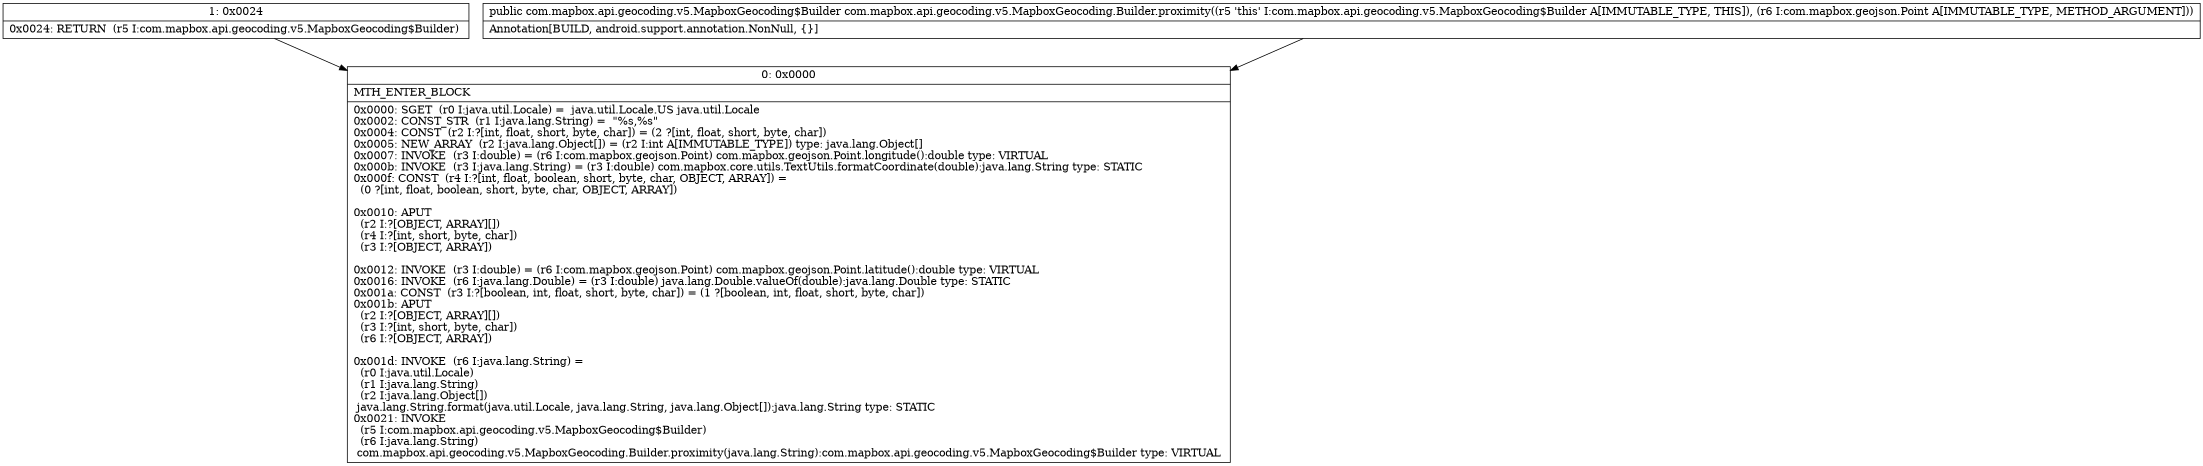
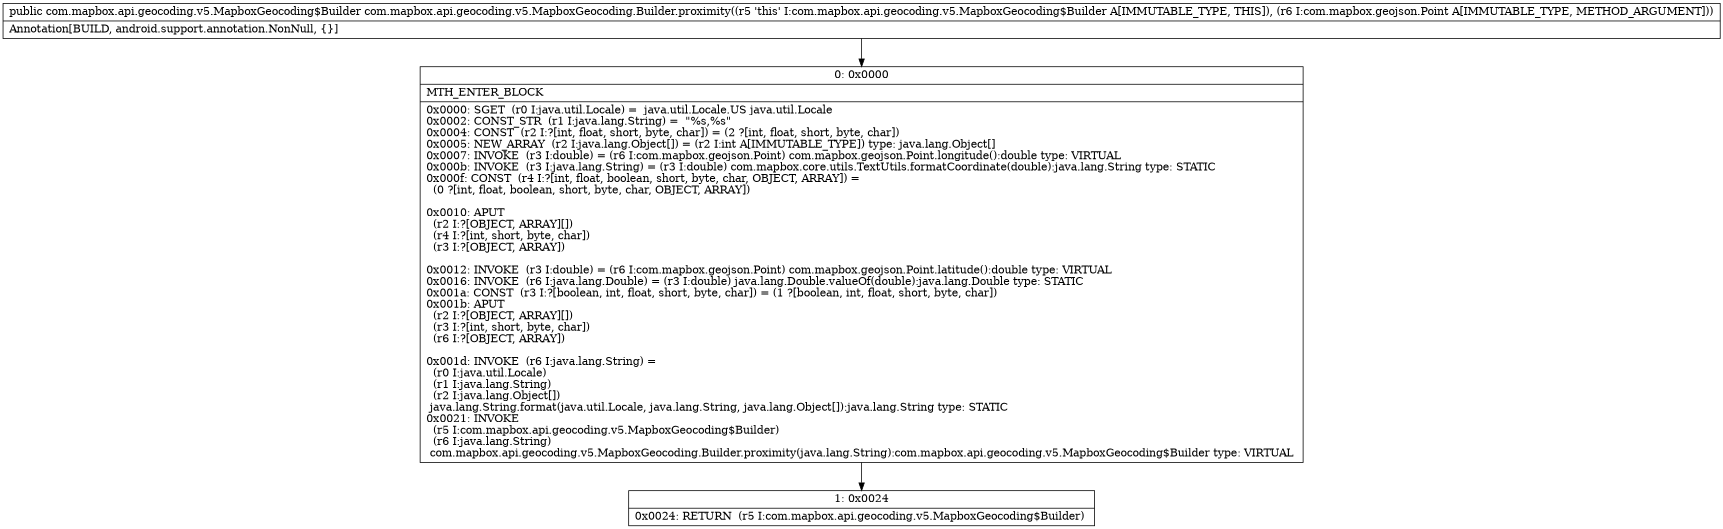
edge "1: 0x0024" -> "0: 0x0000": reversed
